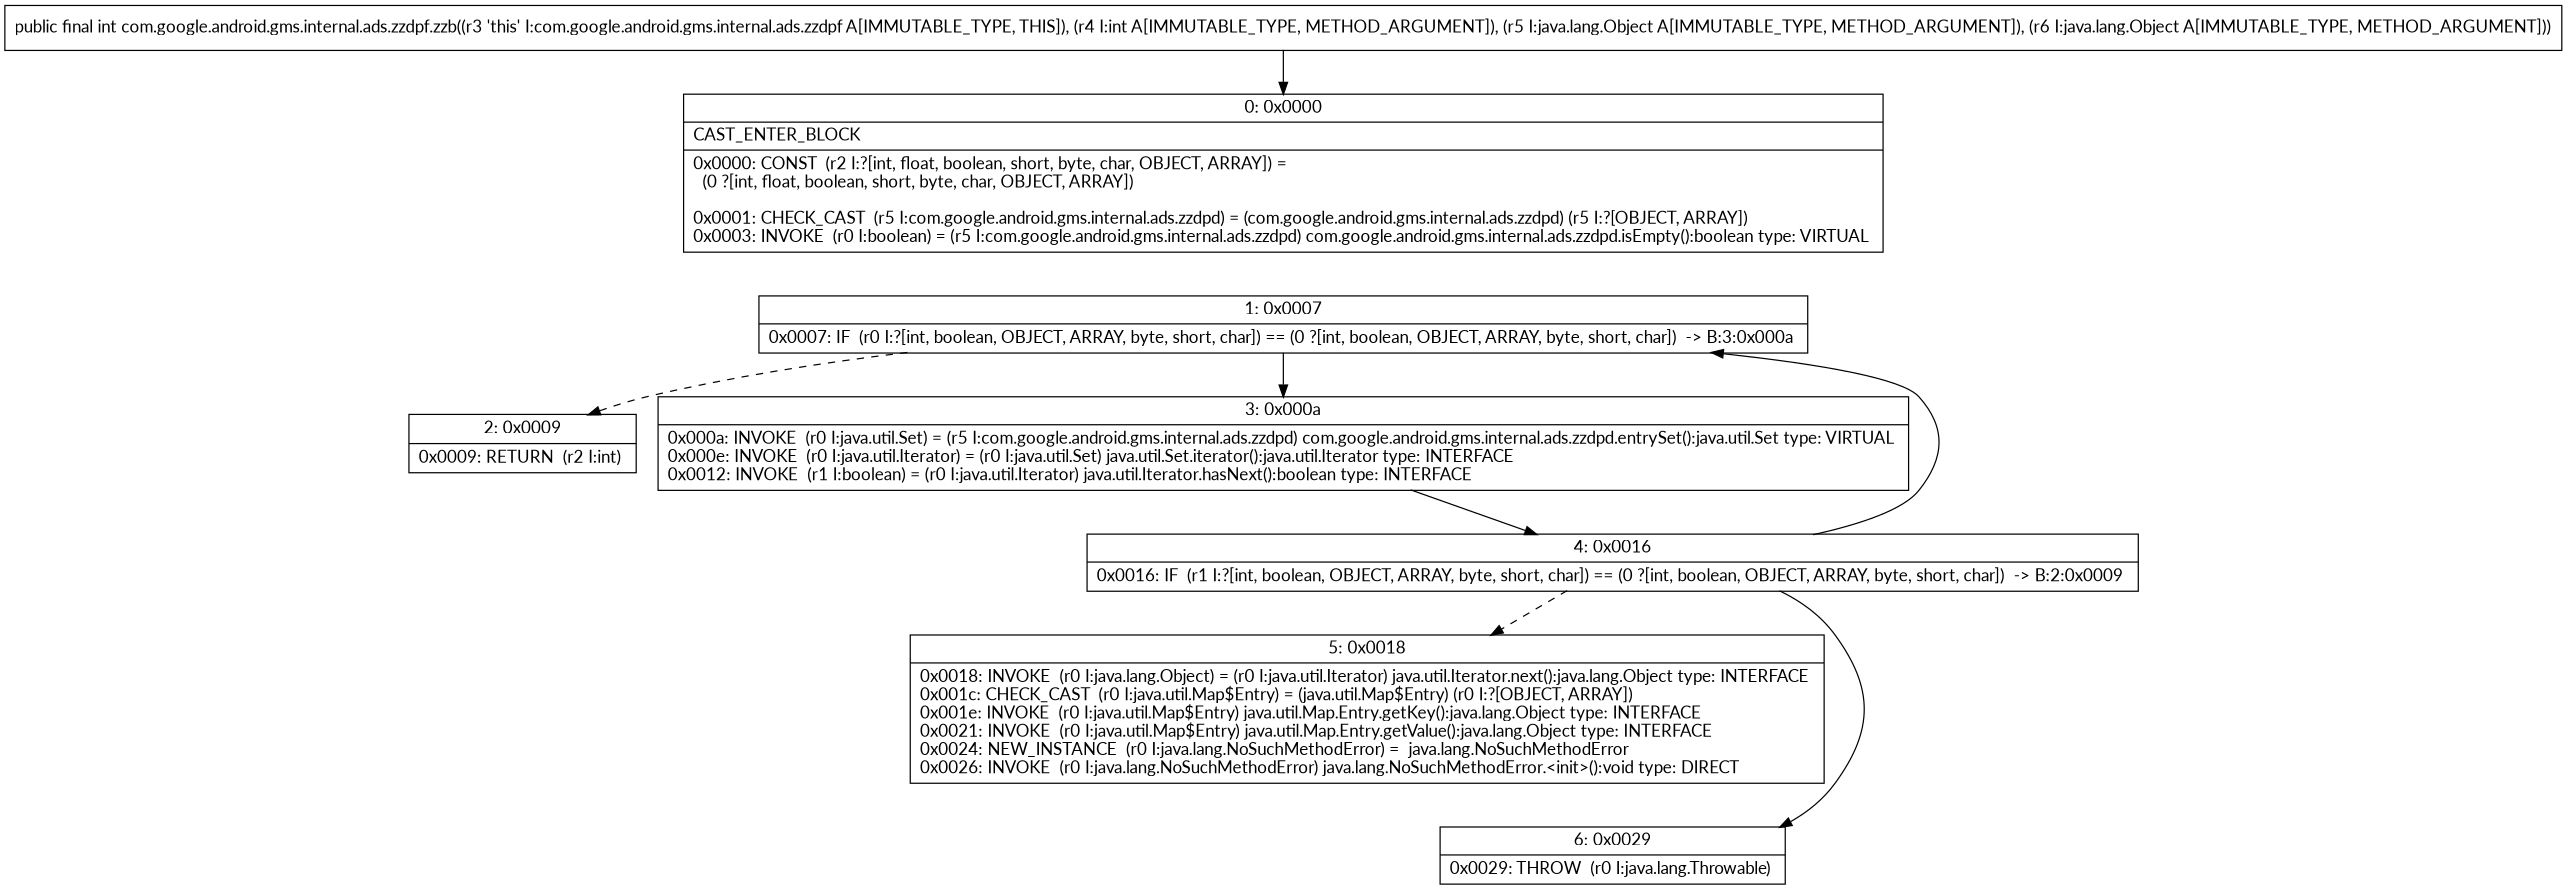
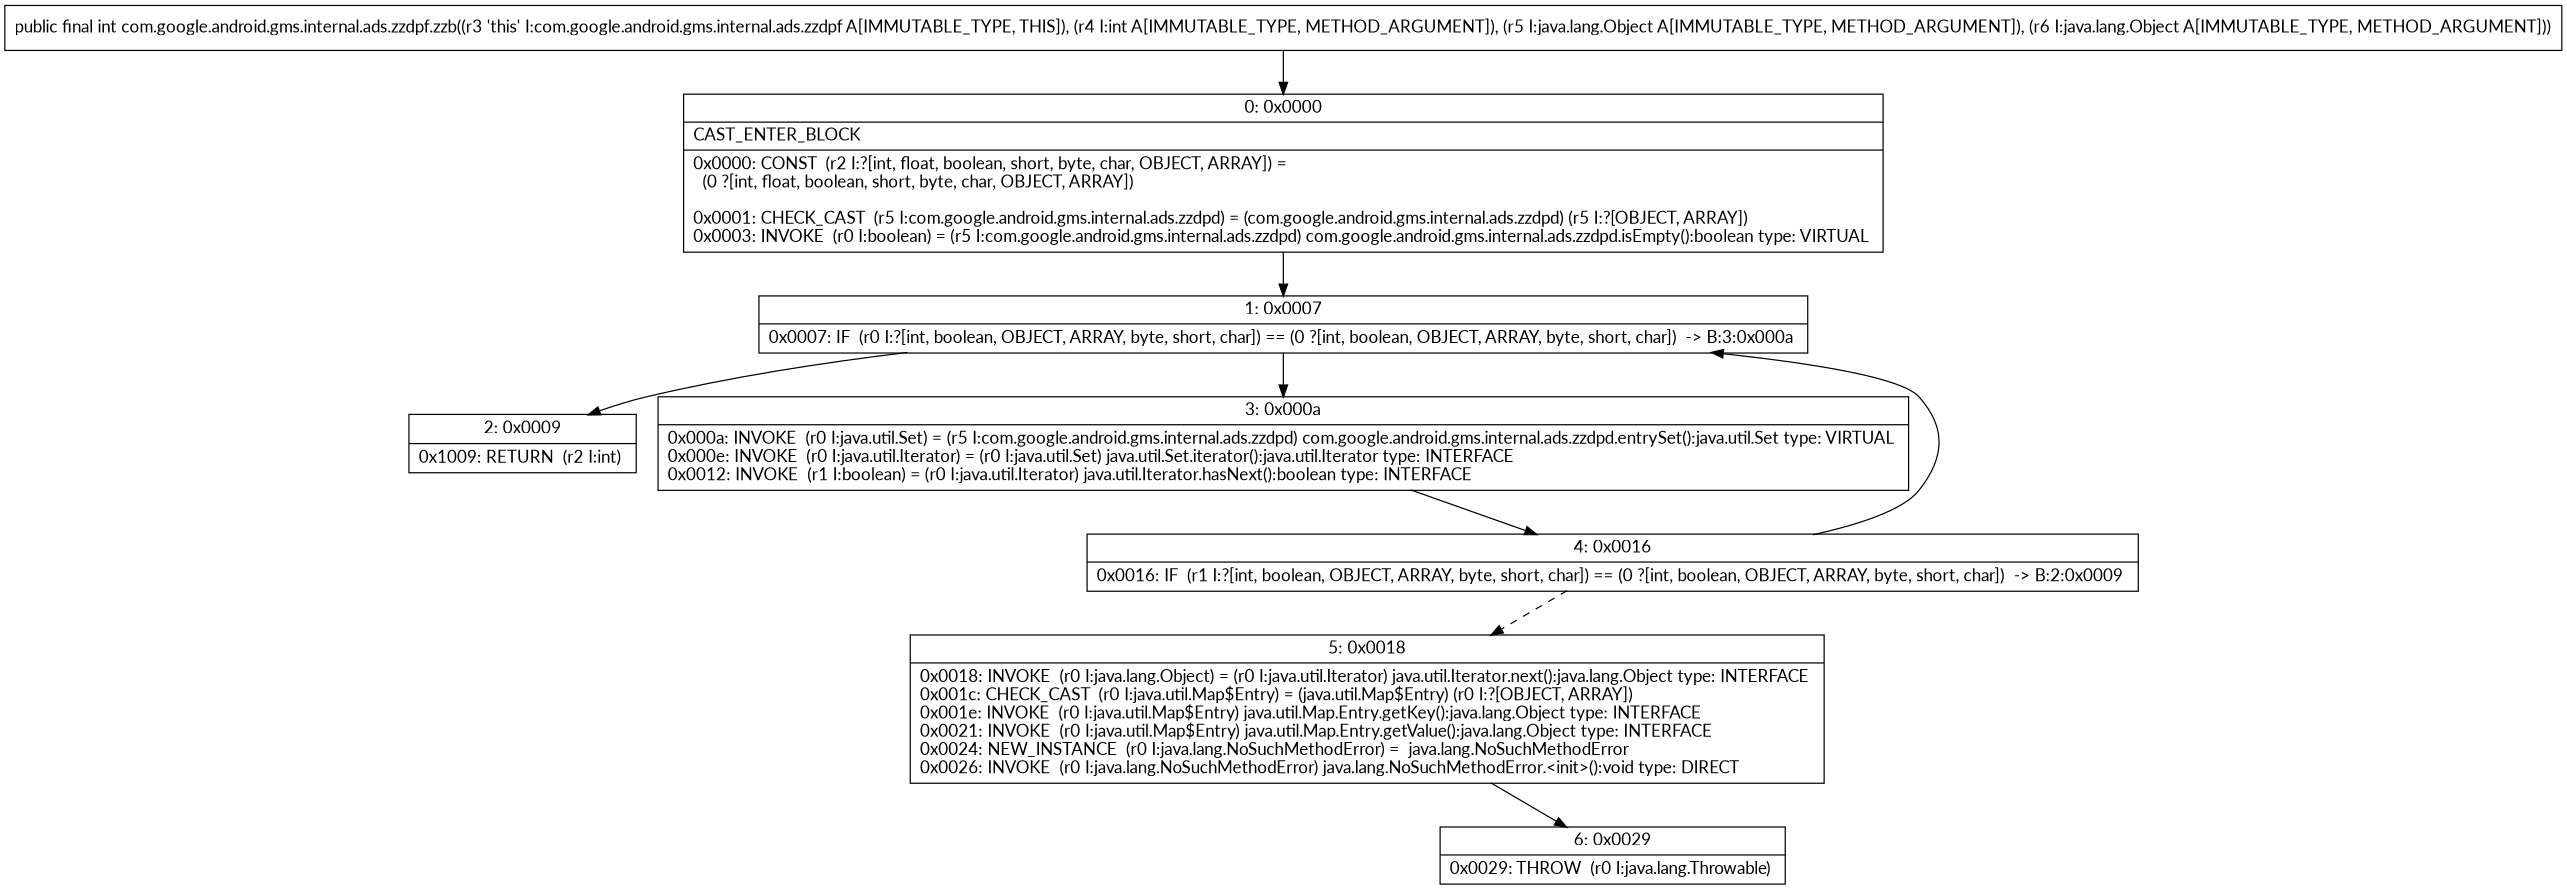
edge "0: 0x0000" -> "1: 0x0007": added
edge "1: 0x0007" -> "2: 0x0009": style dashed -> solid
node "2: 0x0009": text "0x0009: RETURN  (r2 I:int)" -> "0x1009: RETURN  (r2 I:int)"
edge "4: 0x0016" -> "6: 0x0029": now "5: 0x0018" -> "6: 0x0029"
